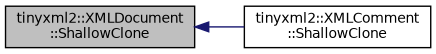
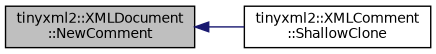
node "tinyxml2::XMLDocument ::ShallowClone": label "tinyxml2::XMLDocument ::ShallowClone" -> "tinyxml2::XMLDocument ::NewComment"
